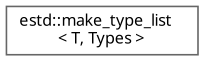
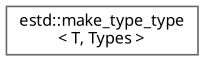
node "estd::make_type_list < T, Types >": label "estd::make_type_list < T, Types >" -> "estd::make_type_type < T, Types >"
